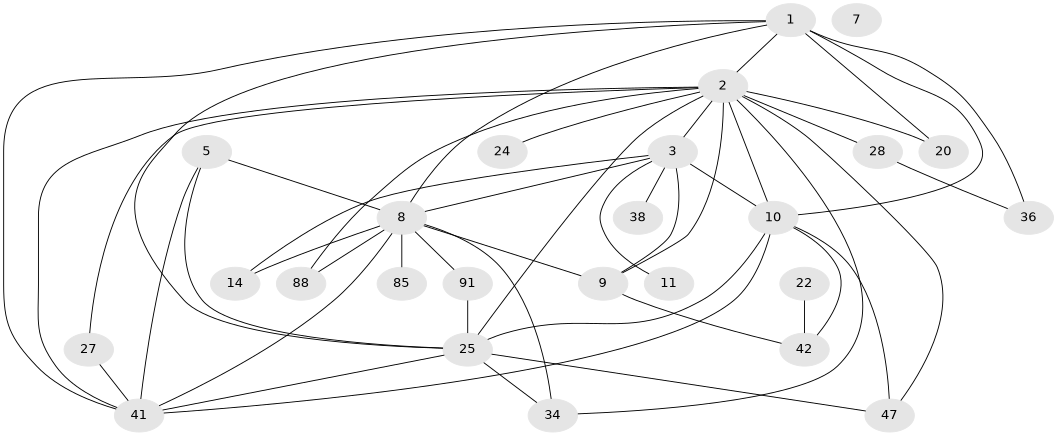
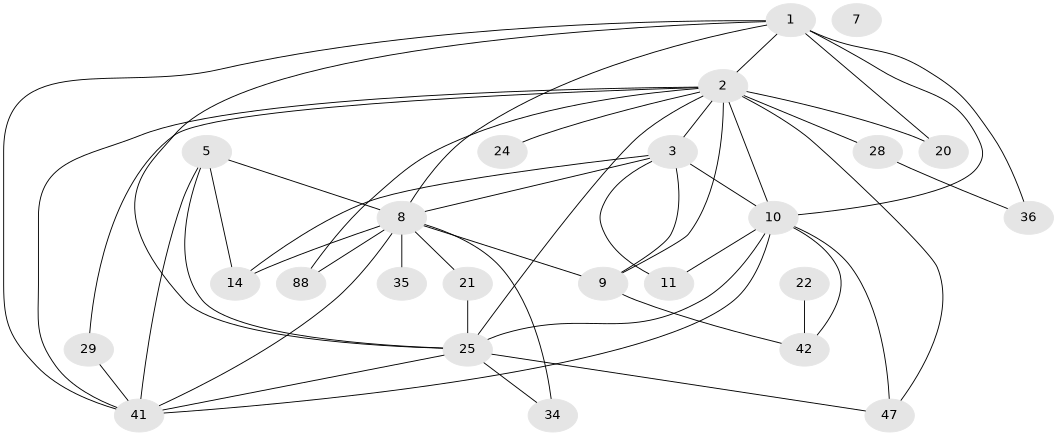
edge "5" -- "14": added
node "38": removed
edge "10" -- "11": added
node "85": label "85" -> "35"
node "91": label "91" -> "21"
edge "2" -- "34": removed
node "27": label "27" -> "29"
